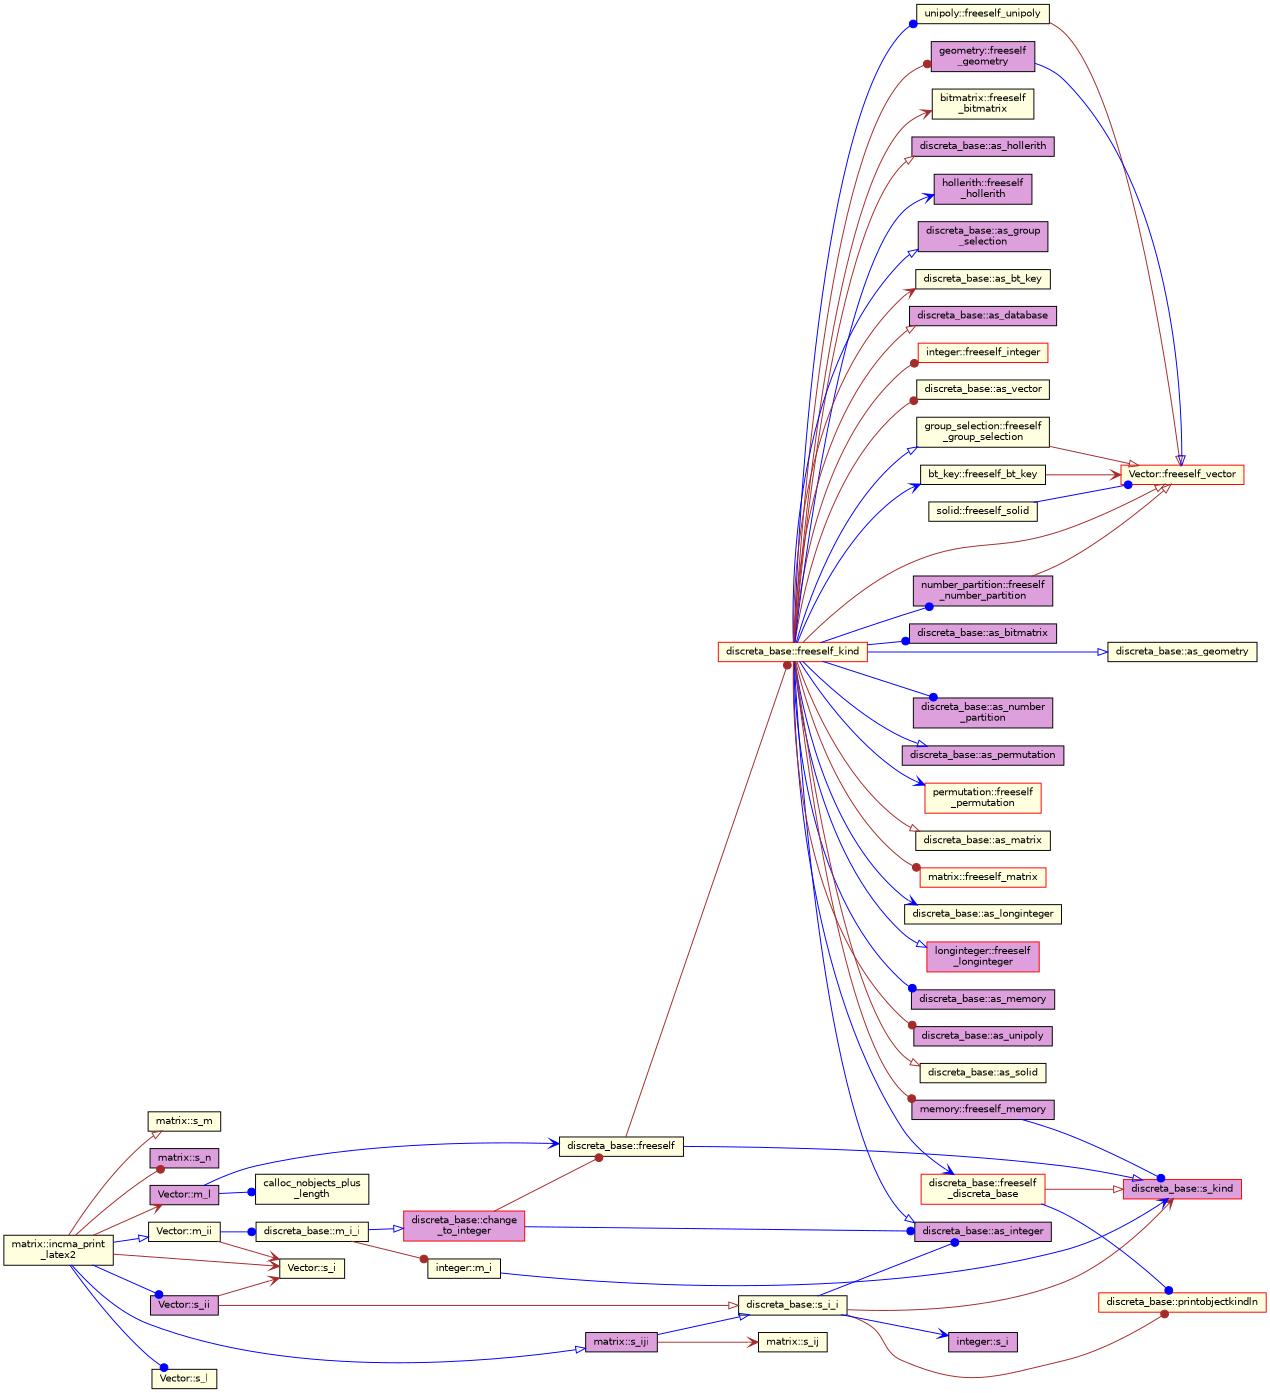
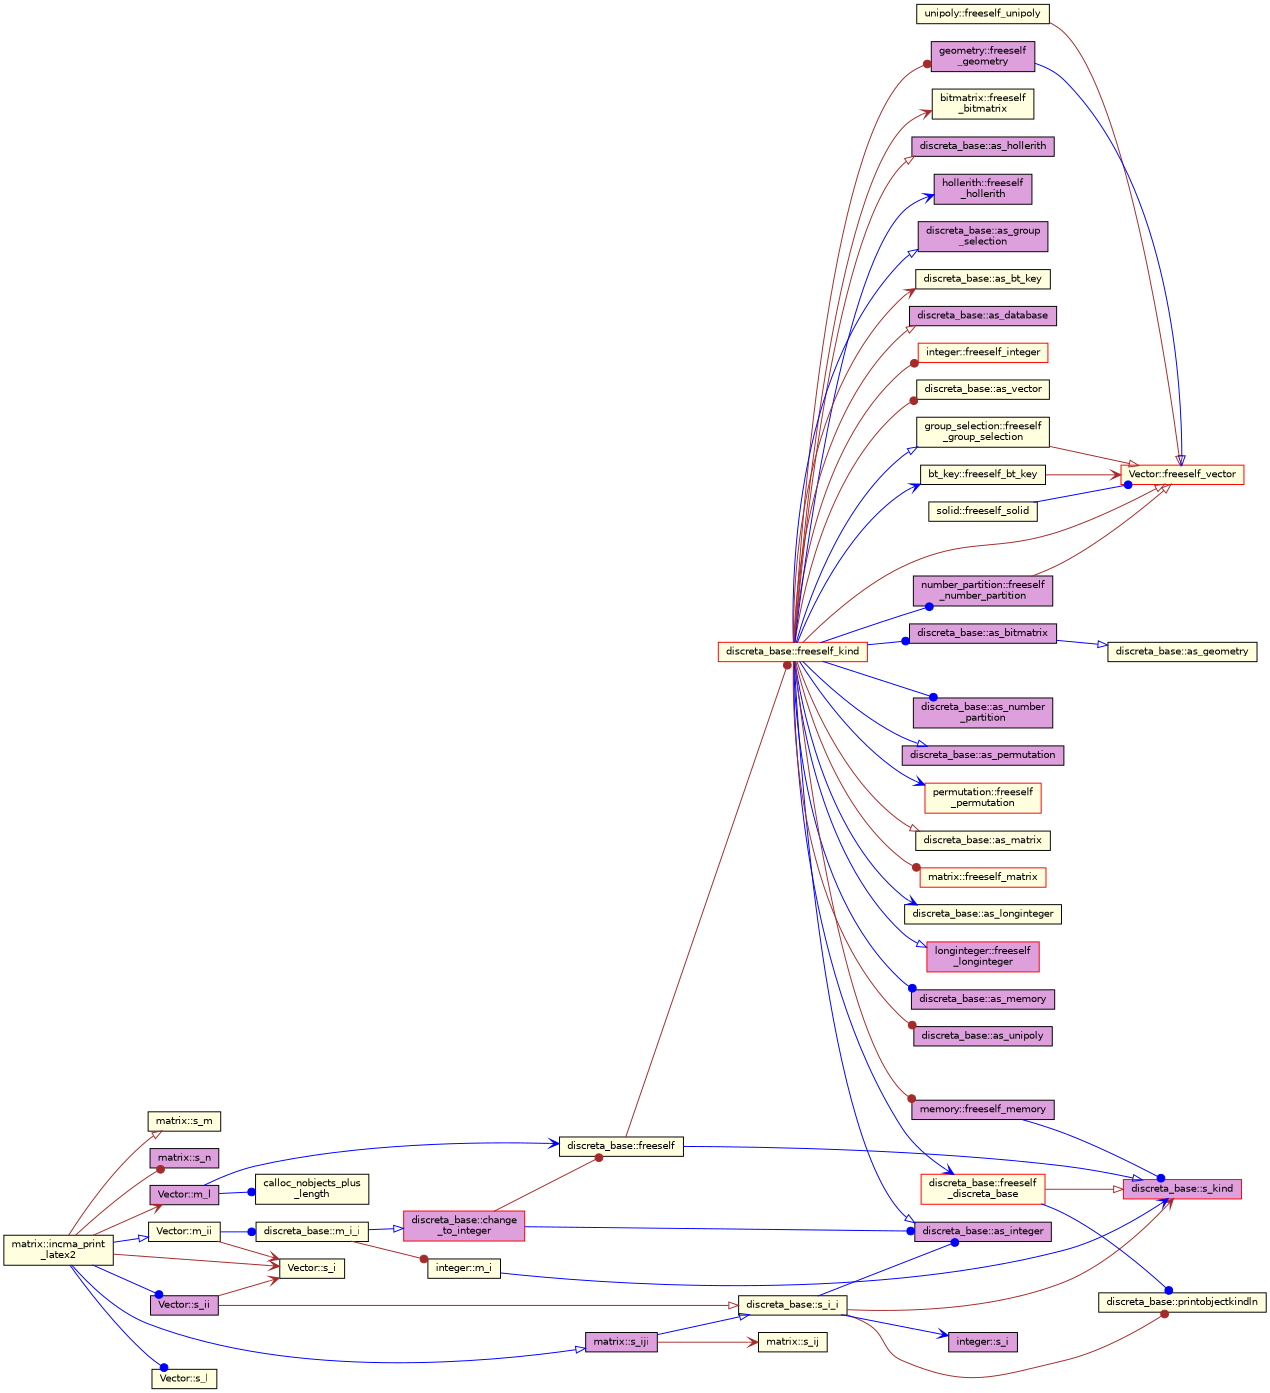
edge "discreta_base::freeself_kind" -> "unipoly::freeself_unipoly": removed
edge "discreta_base::freeself_kind" -> "discreta_base::as_geometry": now "discreta_base::as_bitmatrix" -> "discreta_base::as_geometry"
node "discreta_base::as_solid": removed
node "discreta_base::printobjectkindln": color red -> black
